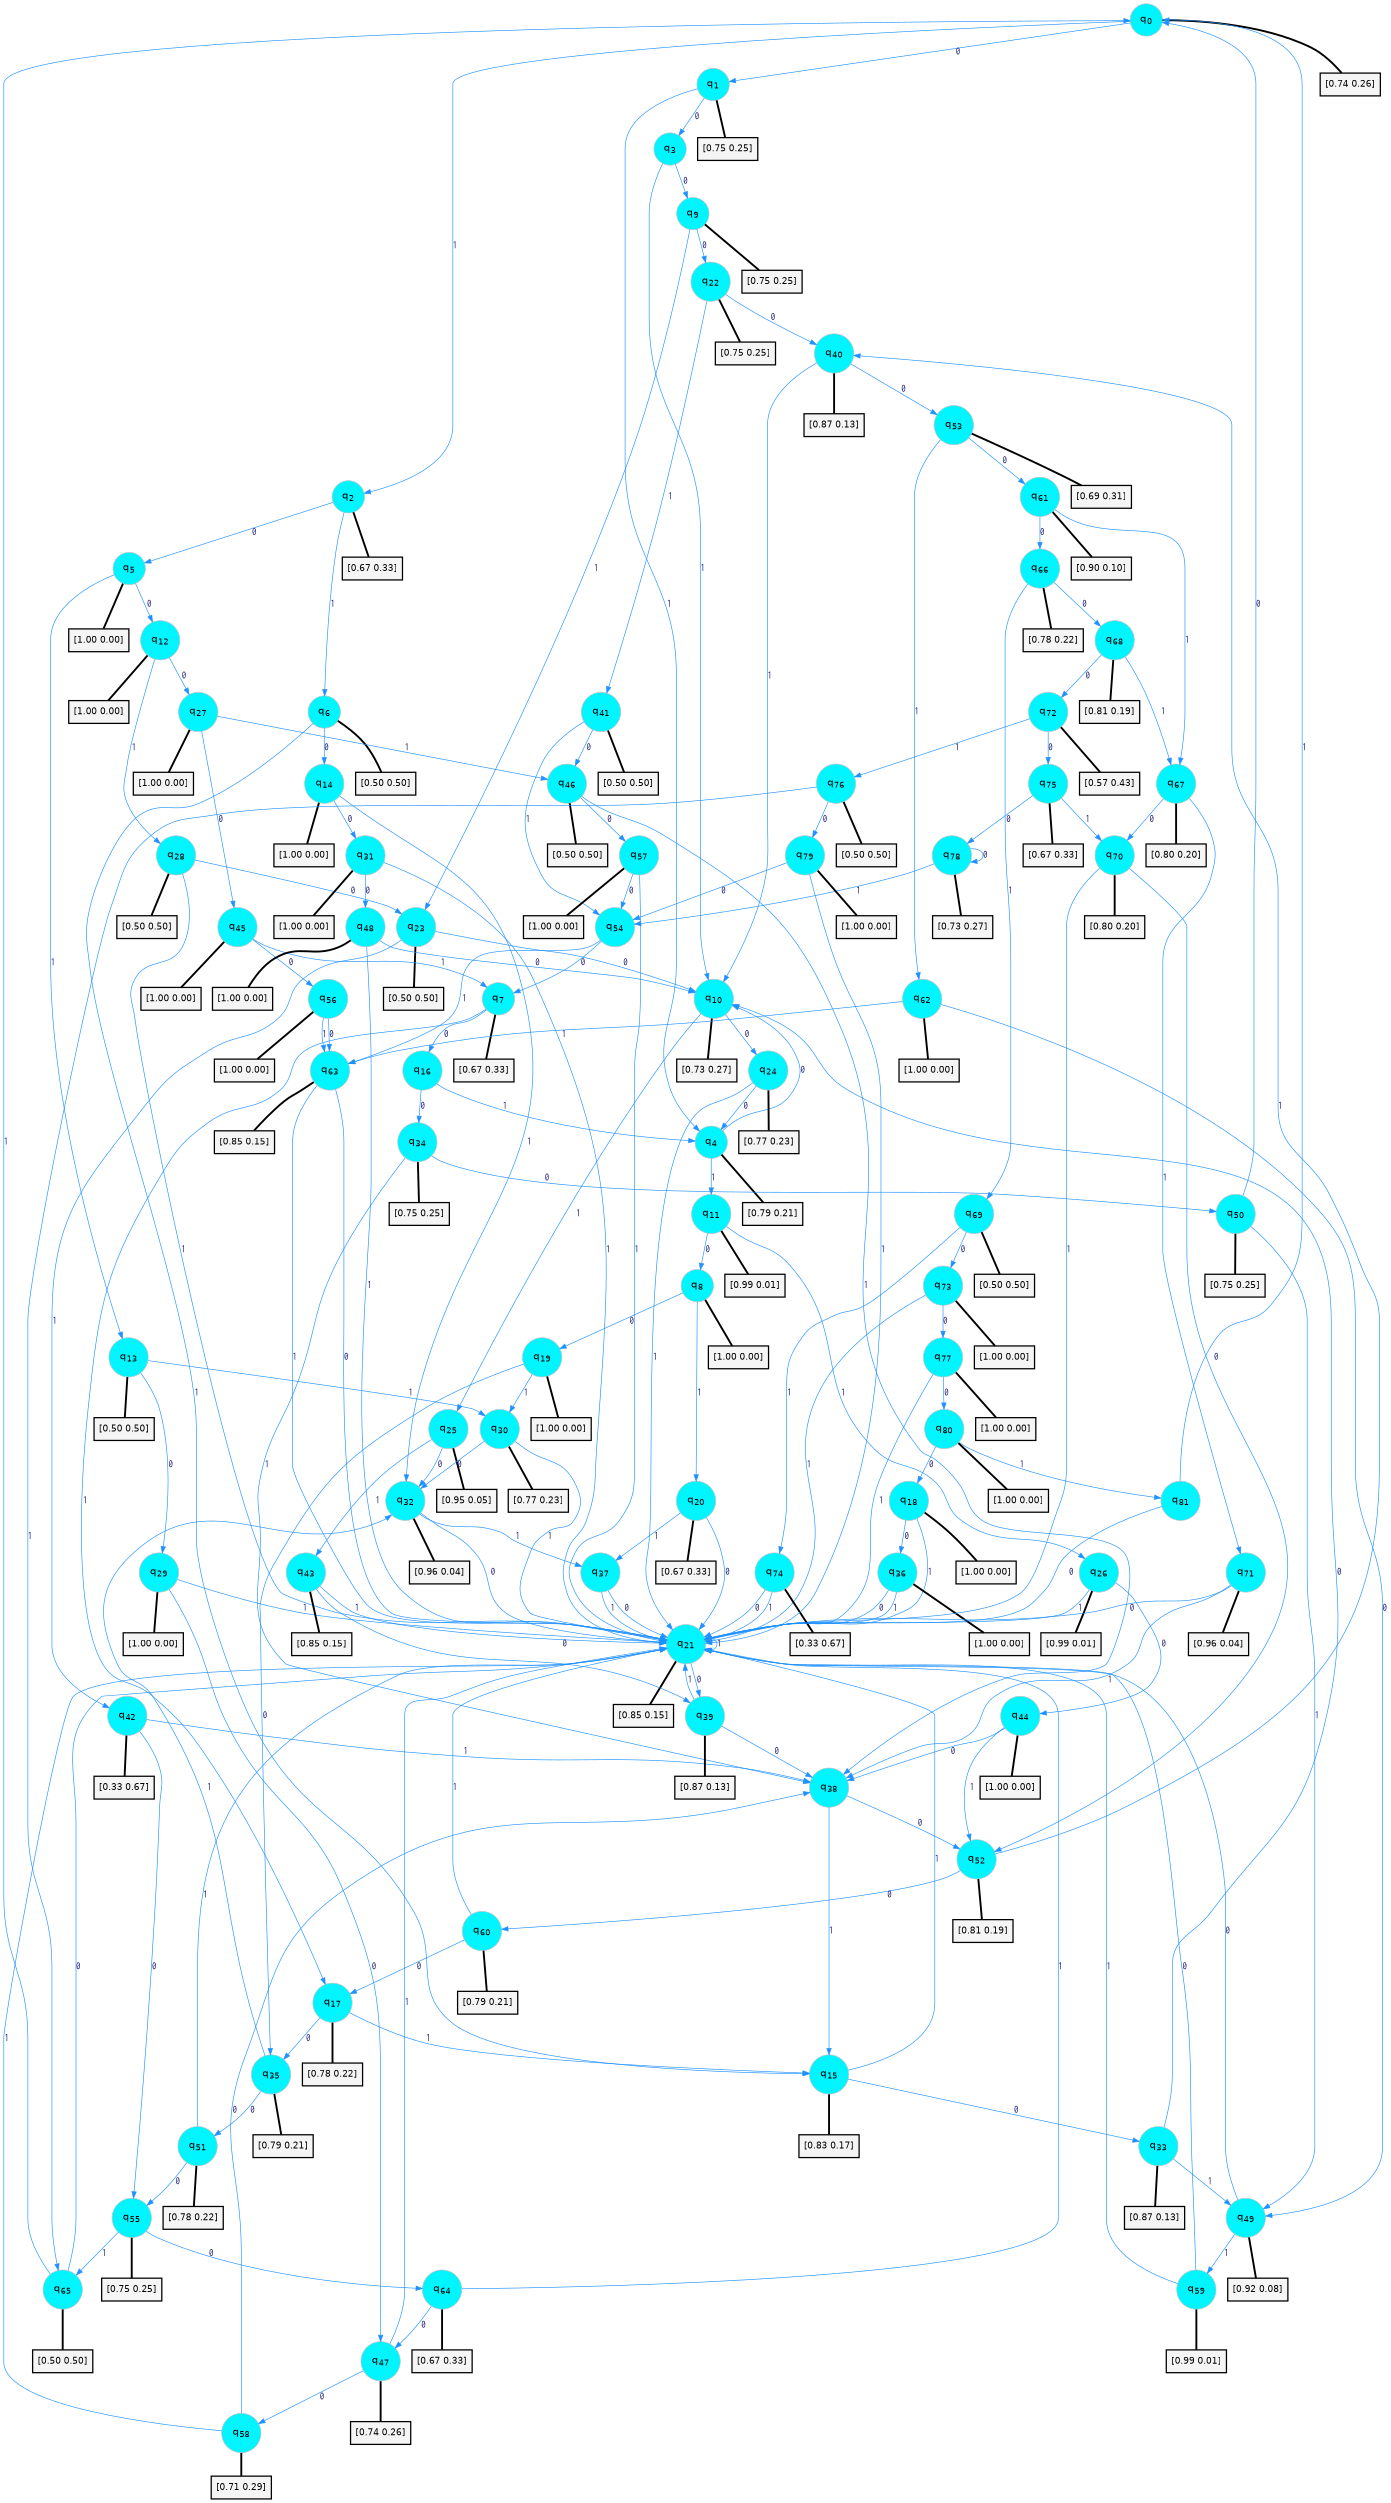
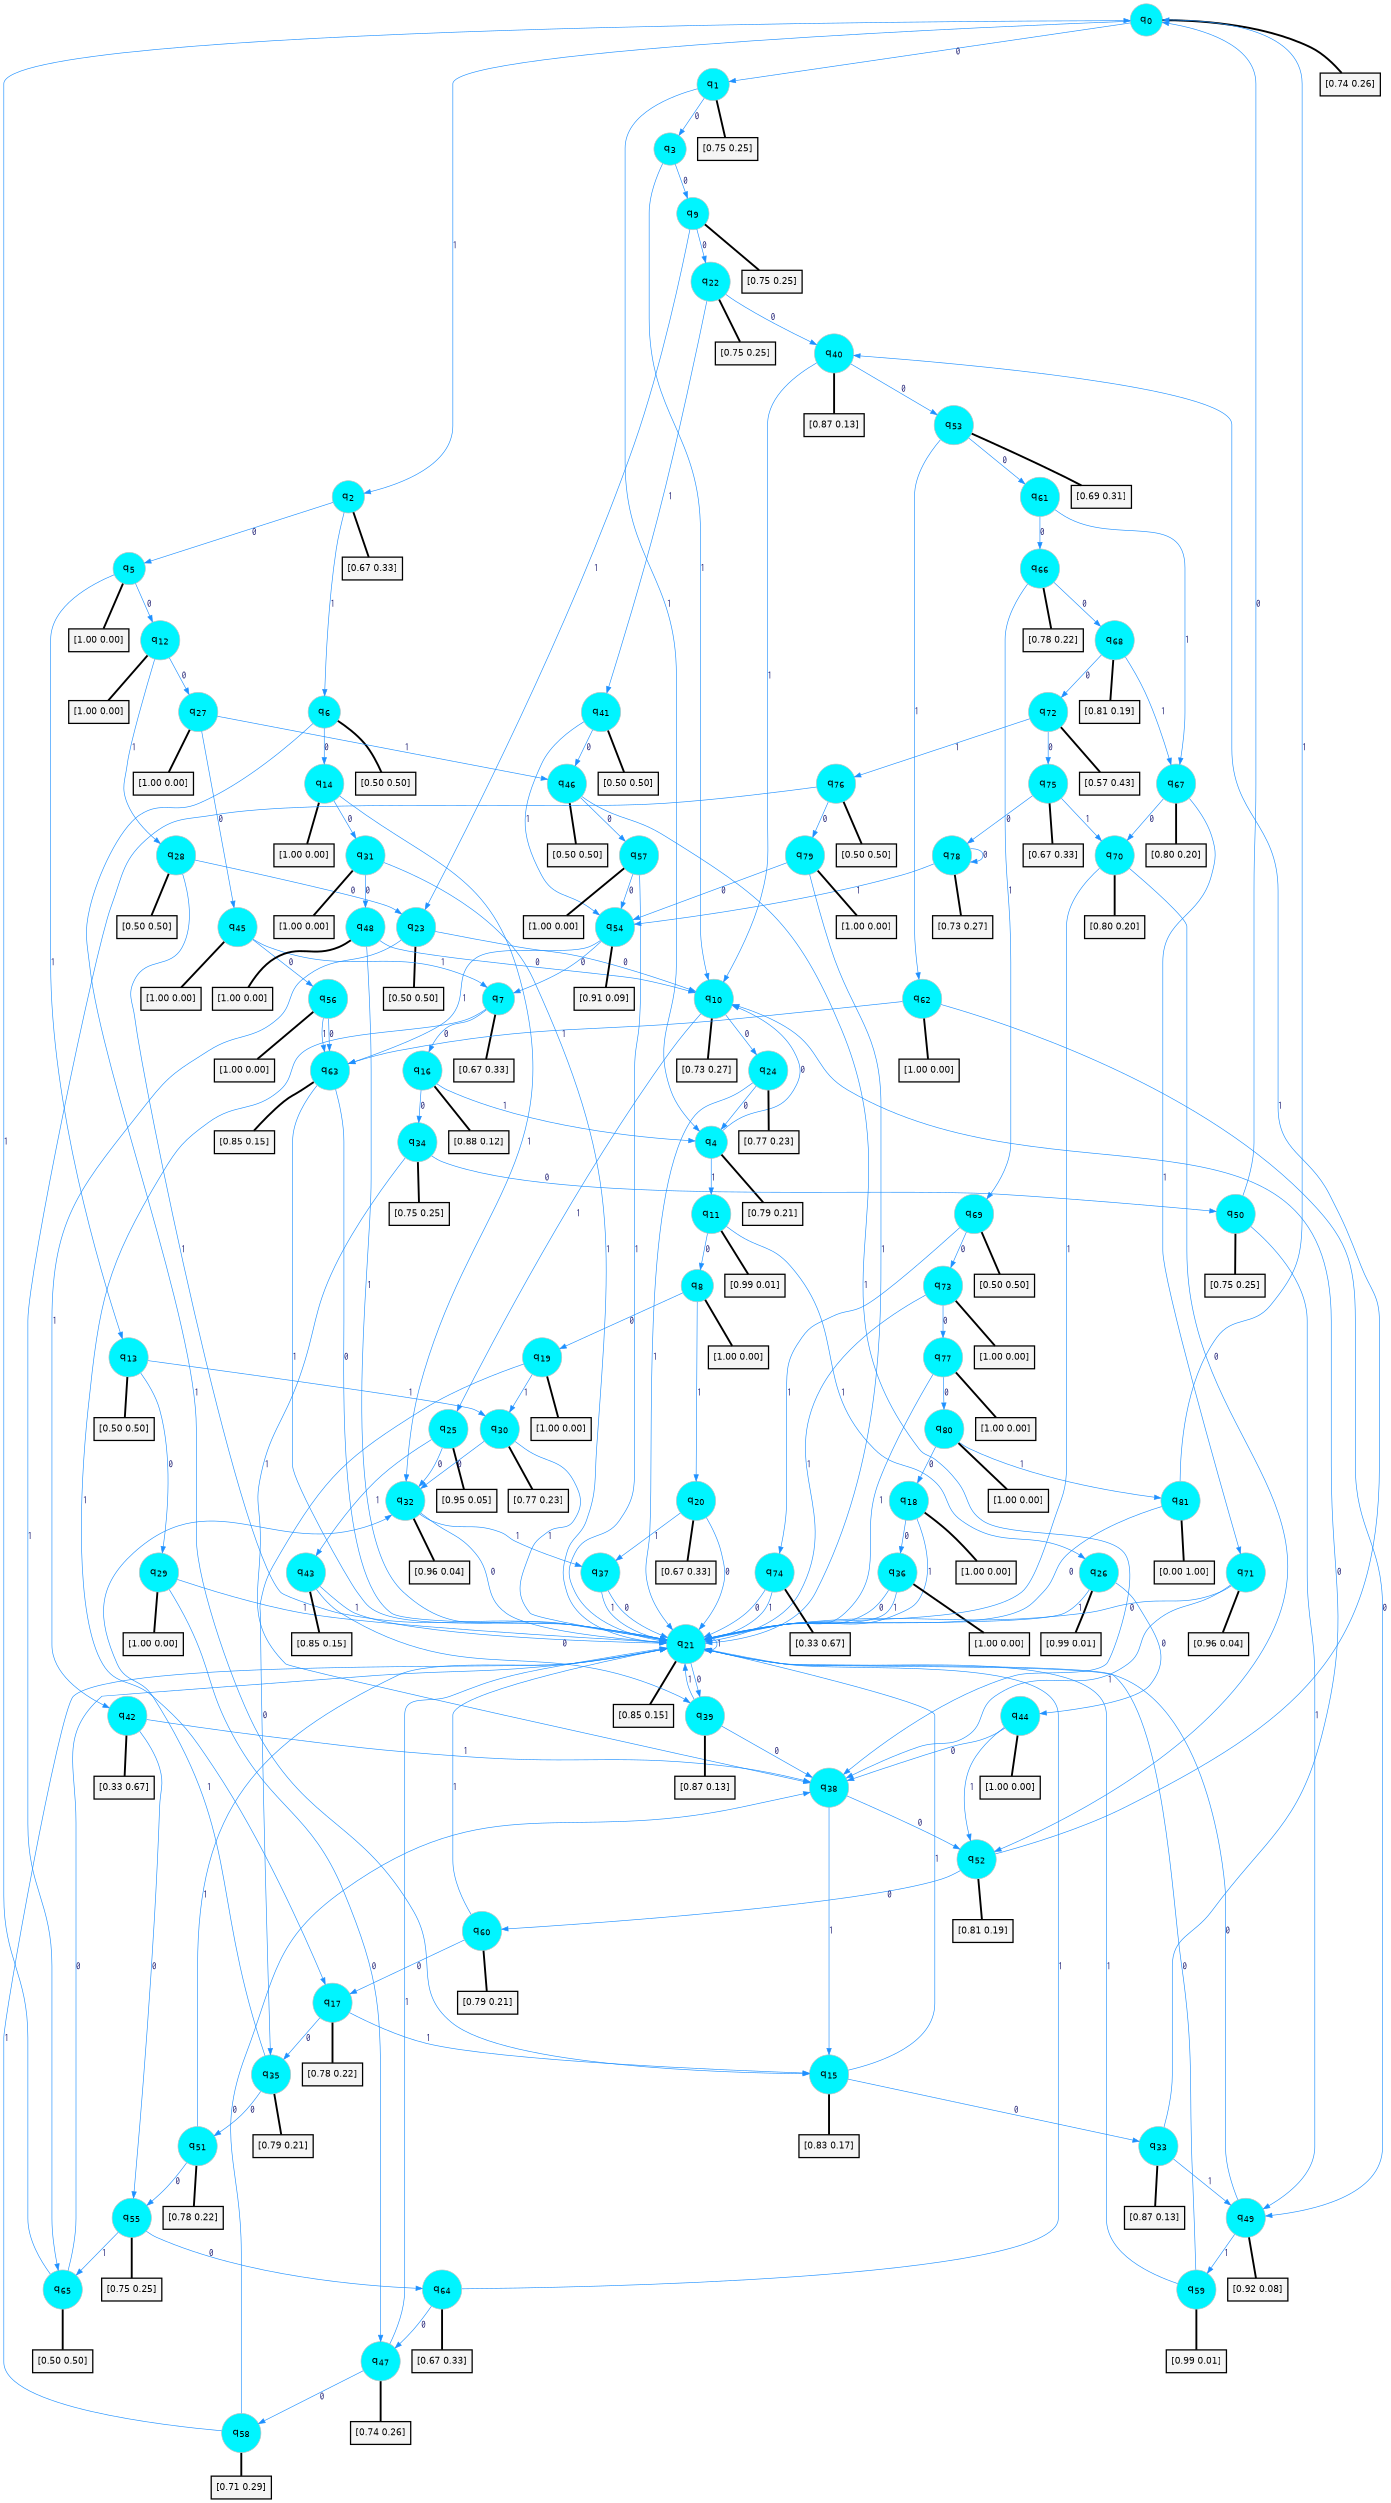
node "[0.90 0.10]": removed
node "[0.91 0.09]": added
node "[0.88 0.12]": added
node "[0.00 1.00]": added
